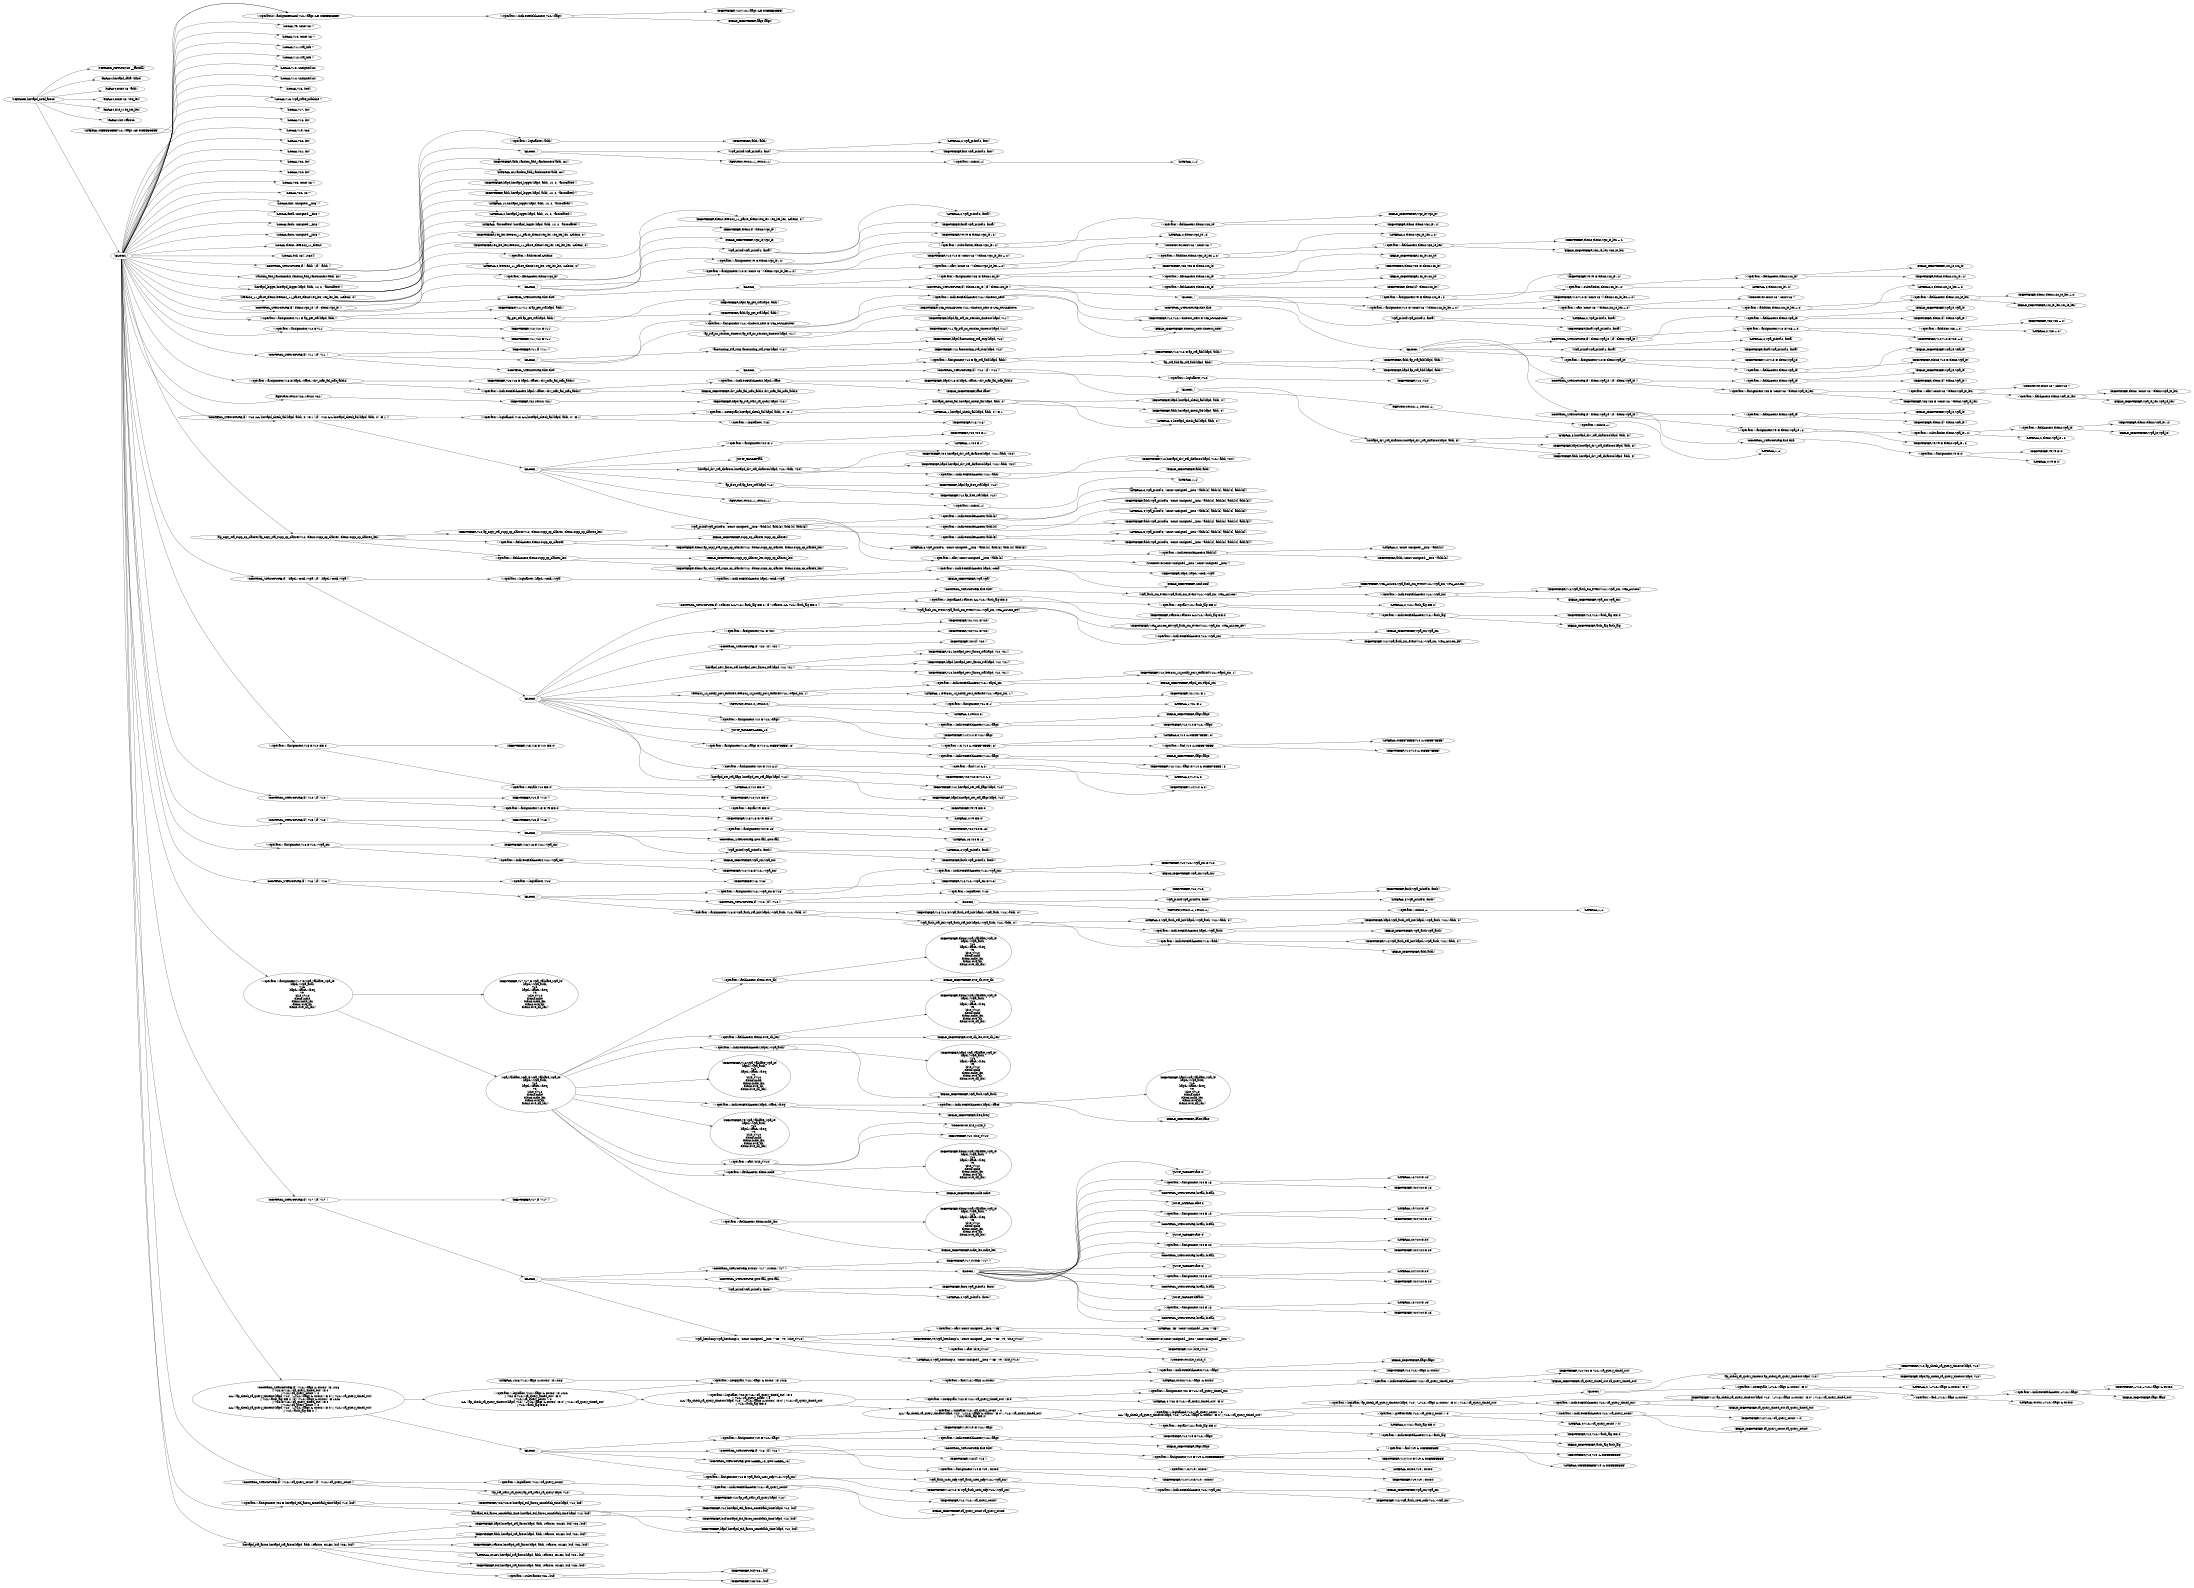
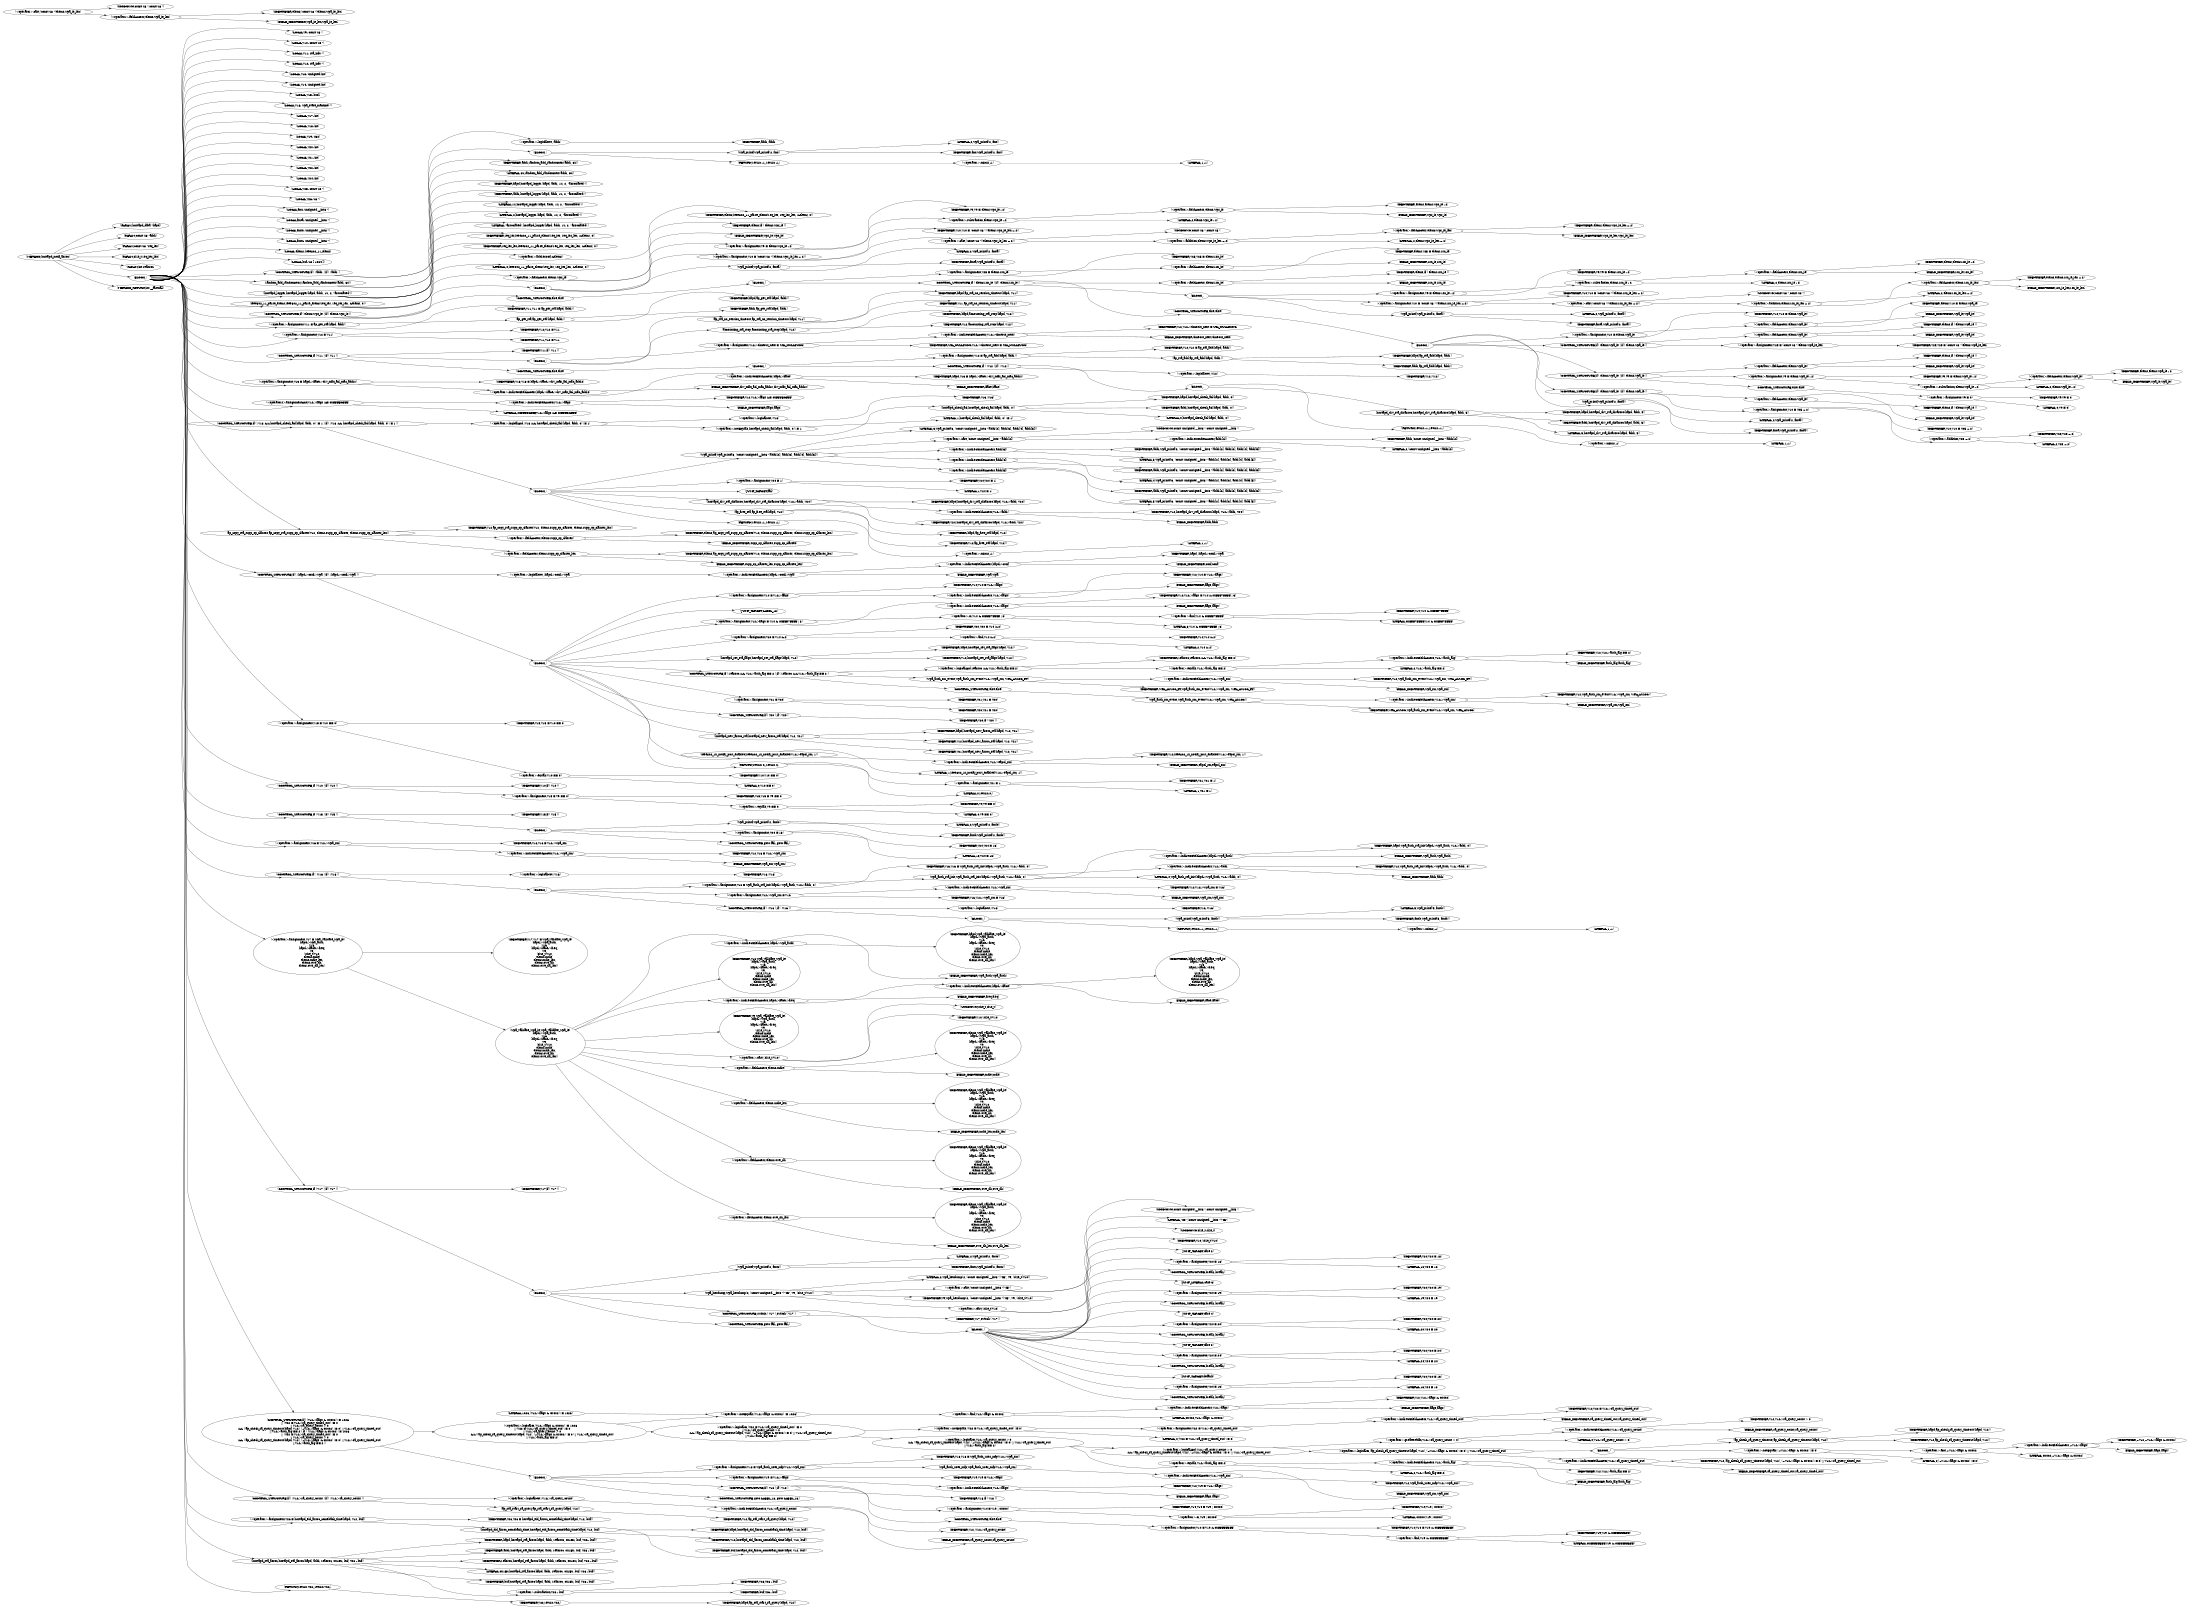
edge "(LITERAL,0xFFFECFFF,v12->flags &= 0xFFFECFFF)" -> "(<operators>.assignmentAnd,v12->flags &= 0xFFFECFFF)": reversed
edge "(<operator>.assignment,v25 = (const u8 *)elems.wpa_ie_len)" -> "(<operator>.cast,(const u8 *)elems.wpa_ie_len)": removed
